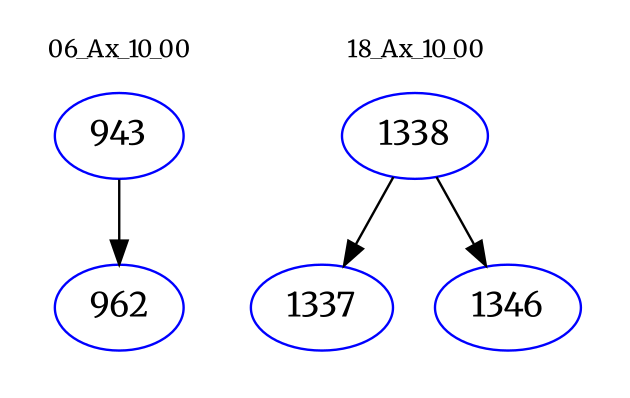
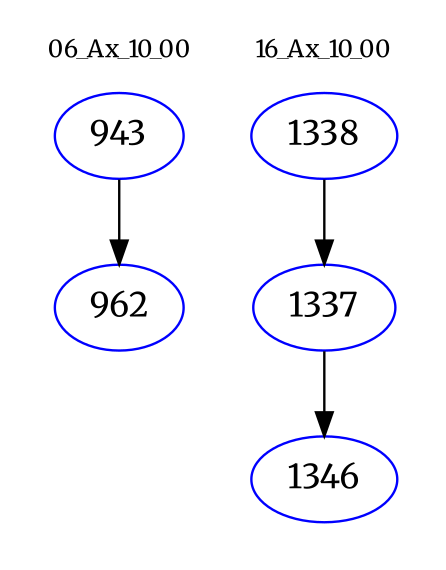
cluster "18_Ax_10_00": label "18_Ax_10_00" -> "16_Ax_10_00"
edge "1338" -> "1346": now "1337" -> "1346"
